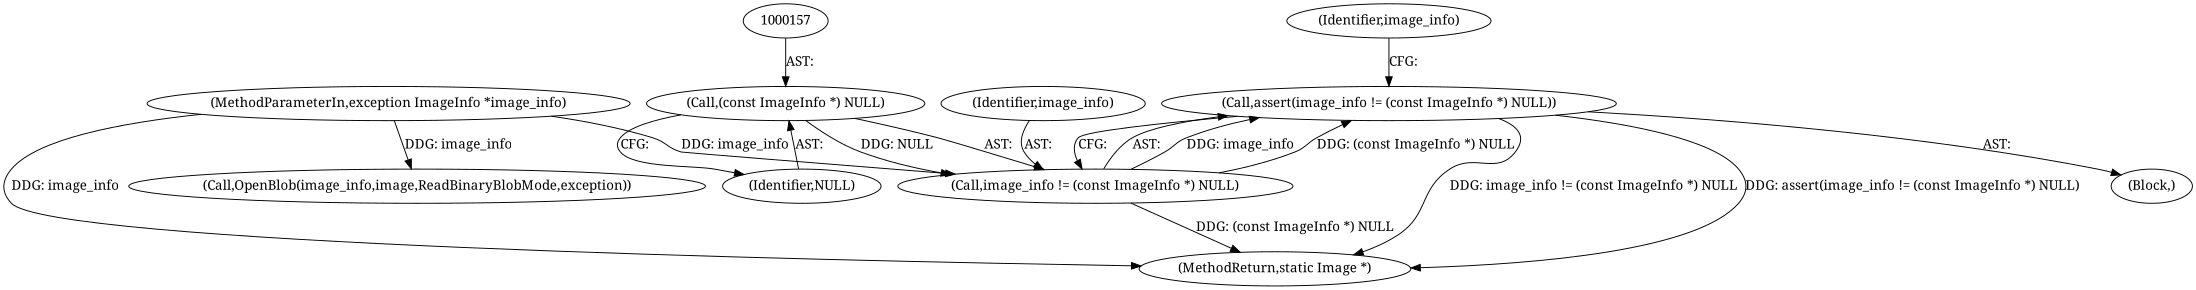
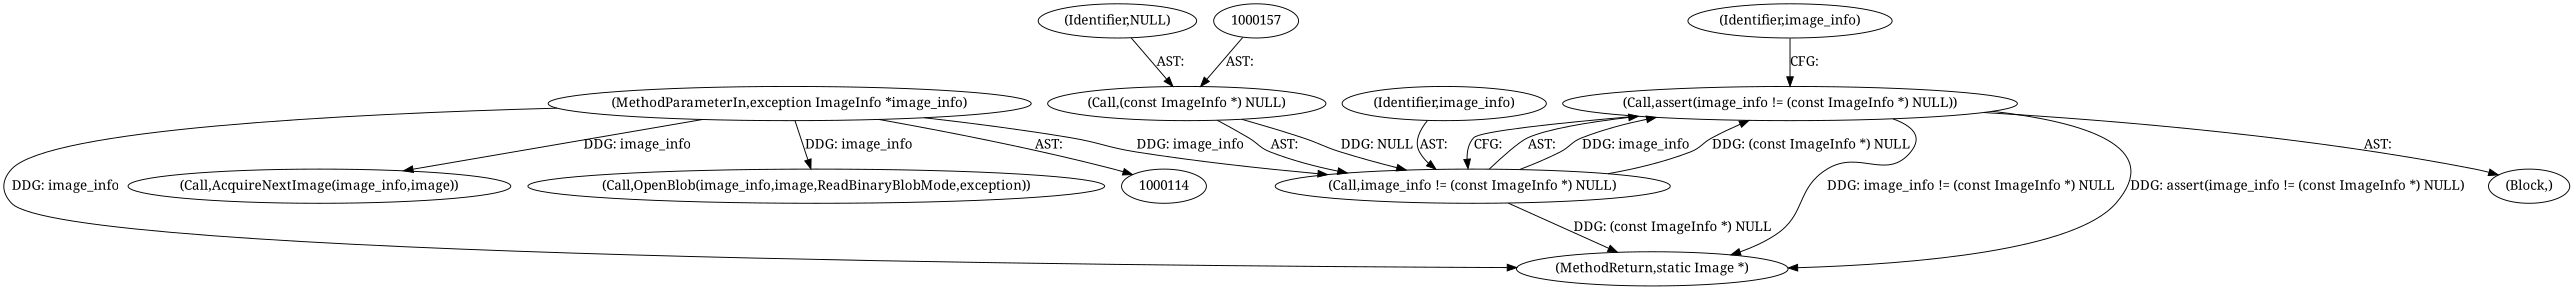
edge "(Call,(const ImageInfo *) NULL)" -> "(Identifier,NULL)": removed, label "CFG:"
node "(Call,AcquireNextImage(image_info,image))": added
node "1000114": added
